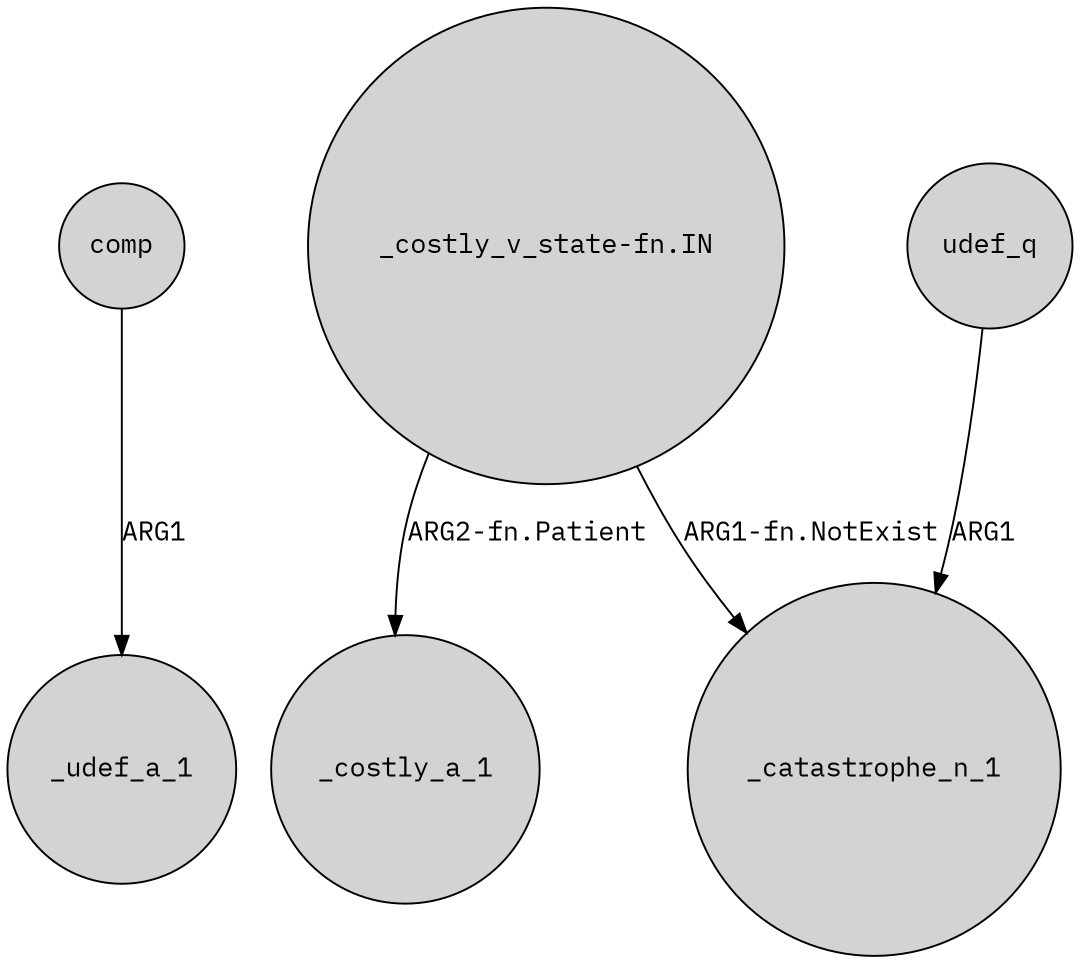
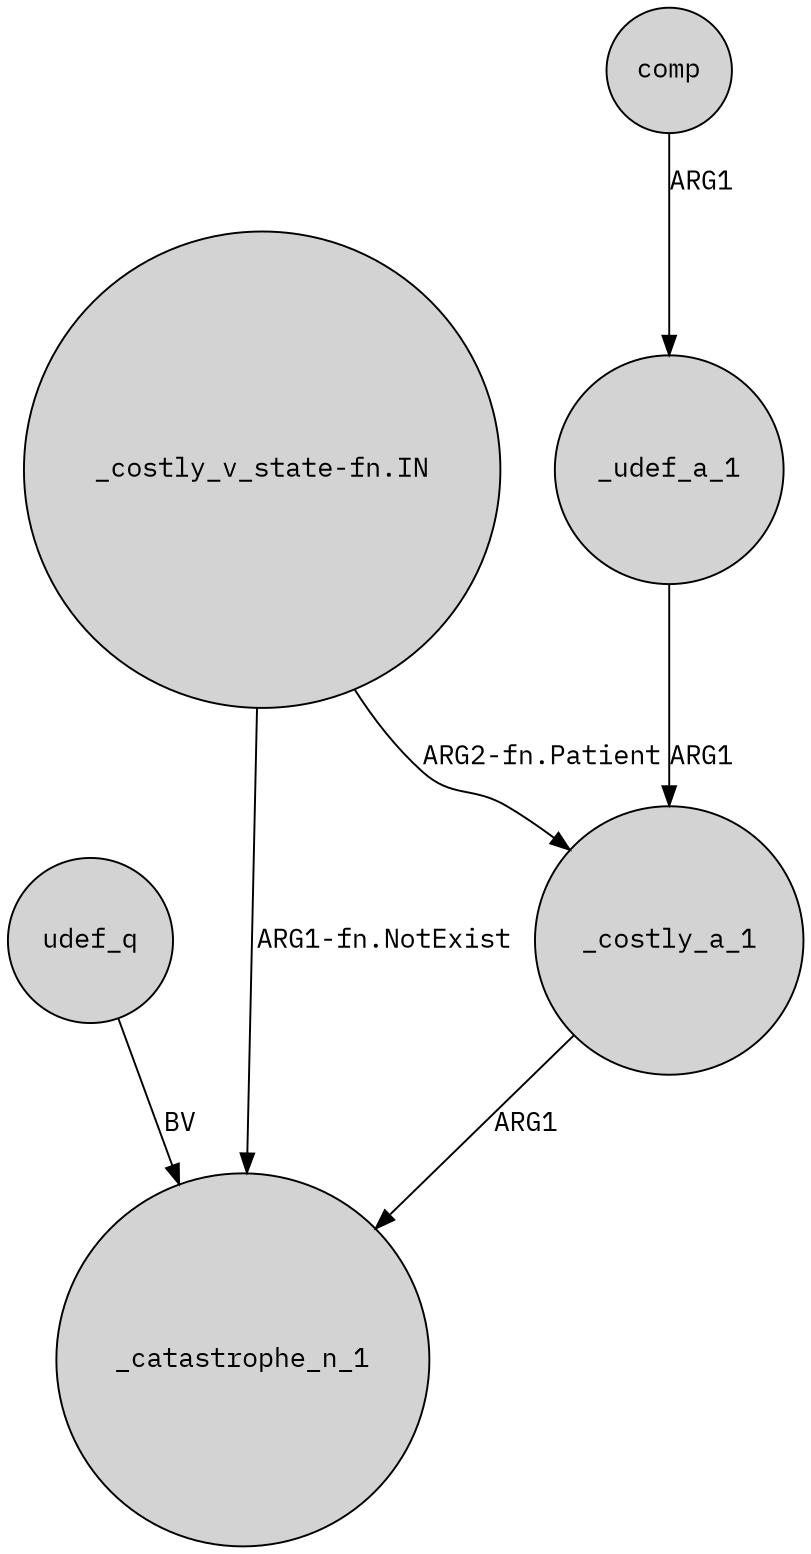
edge "udef_q" -> "_catastrophe_n_1": label "ARG1" -> "BV"
edge "_udef_a_1" -> "_costly_a_1": added, label "ARG1"
edge "_costly_a_1" -> "_catastrophe_n_1": added, label "ARG1"
